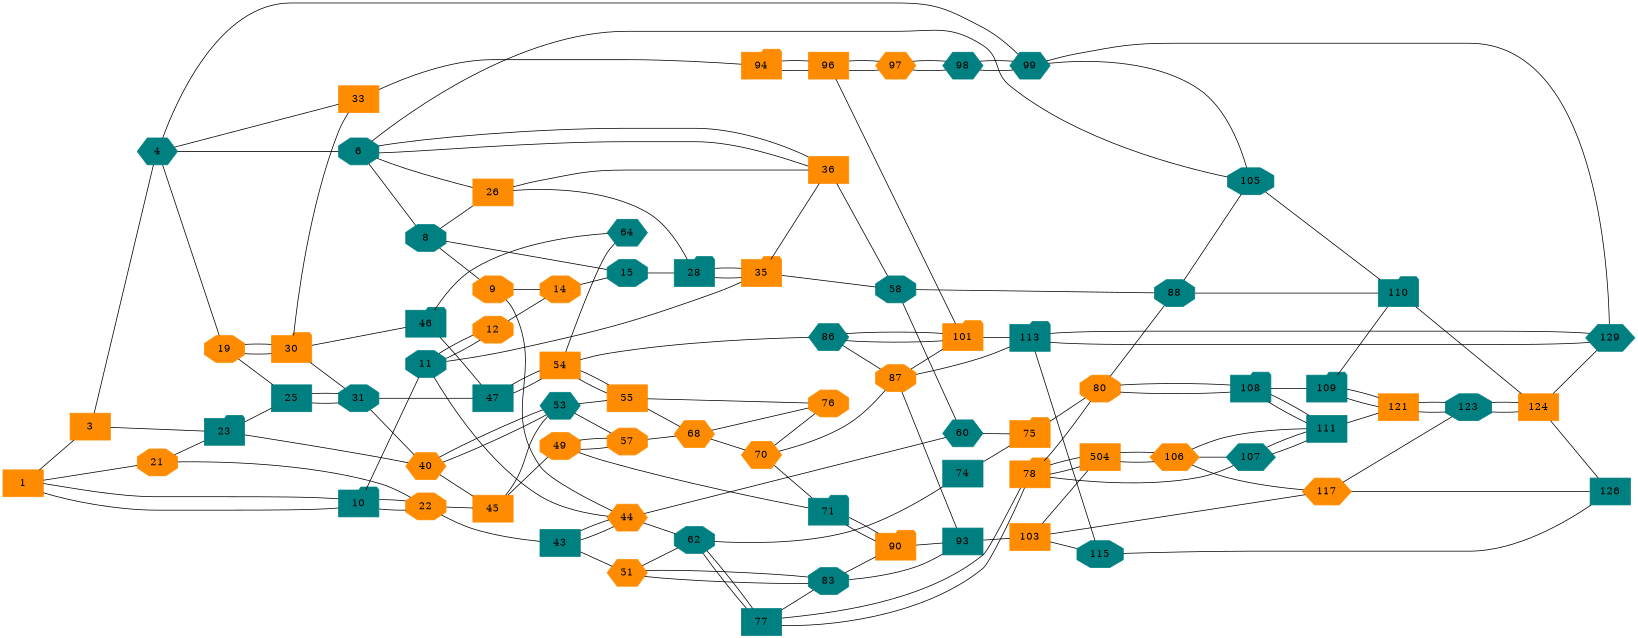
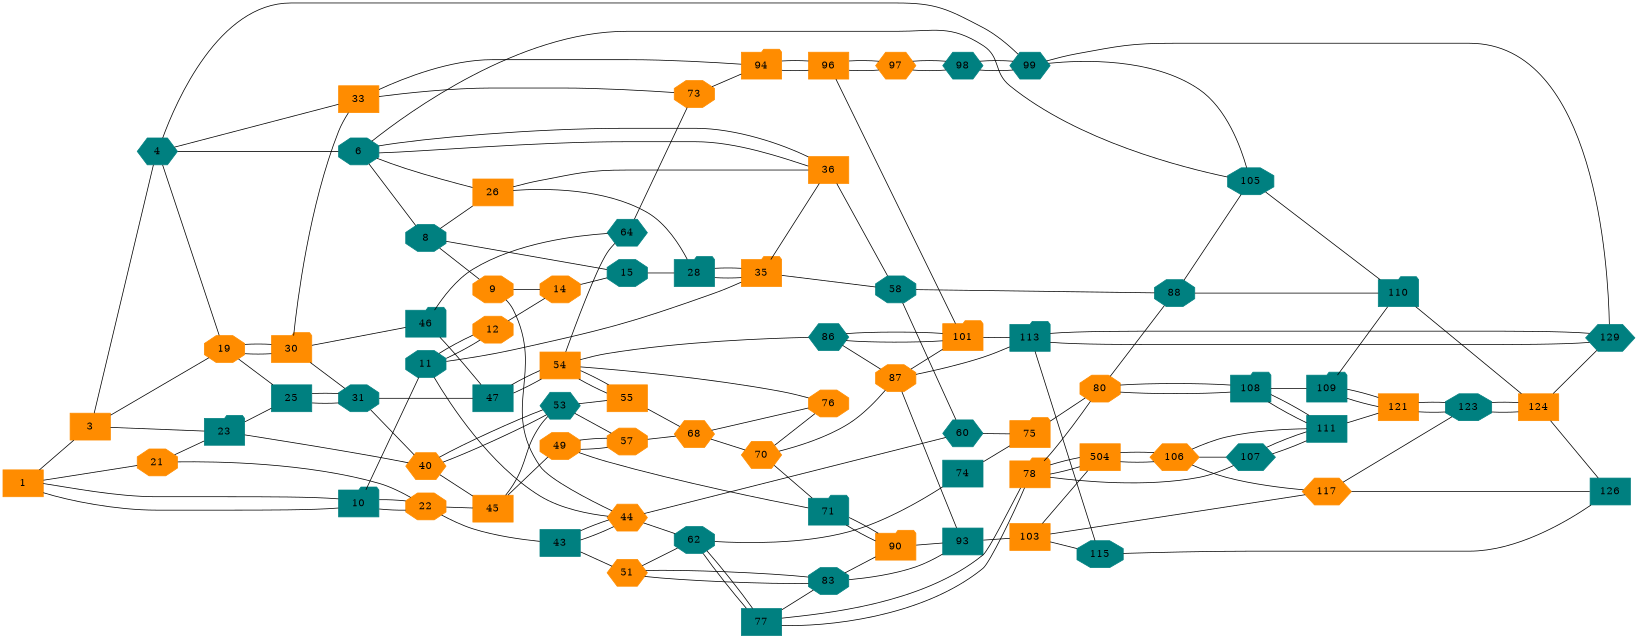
node "73": added
edge "19" -- "3": added
edge "55" -- "76": now "54" -- "76"
